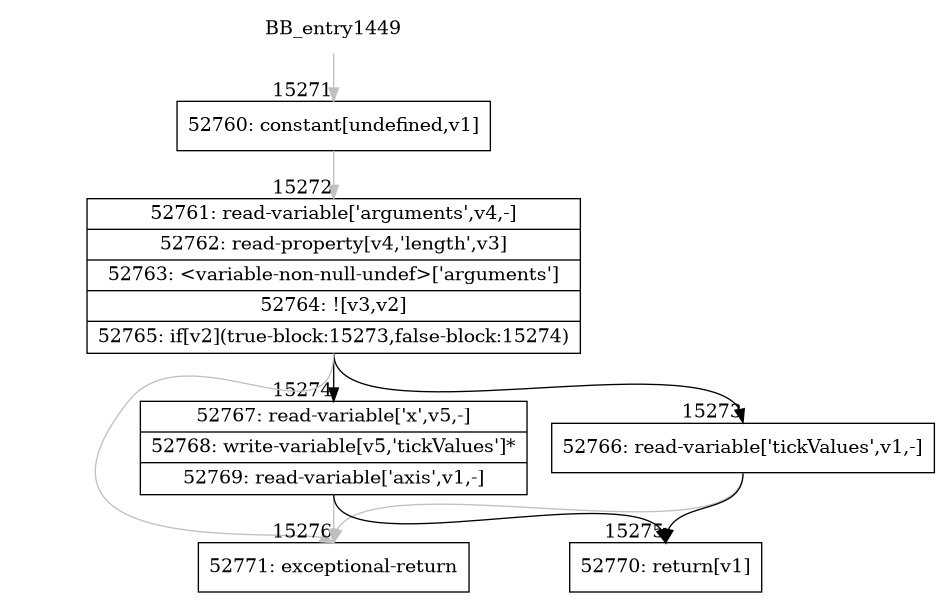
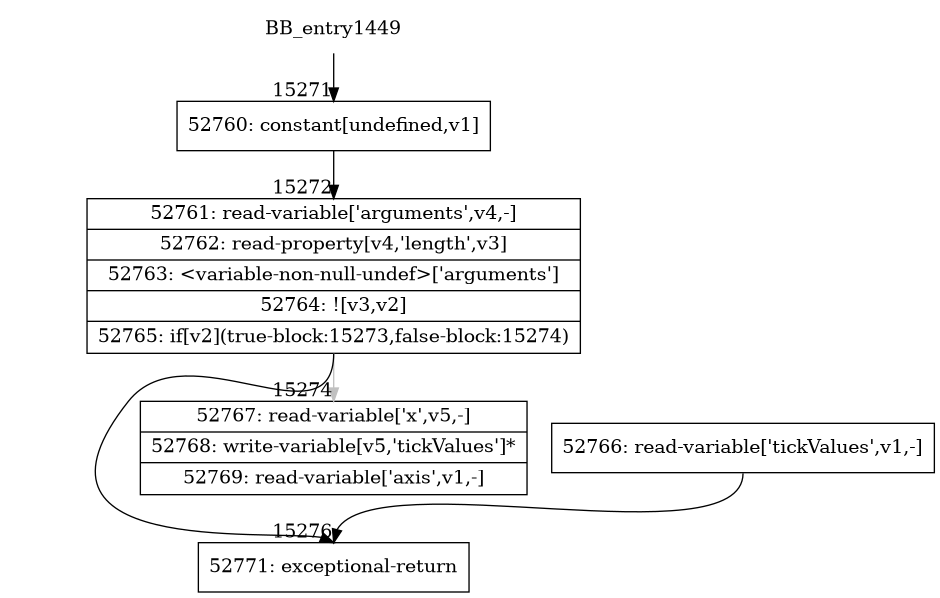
edge "BB_entry1449" -> "52760: constant[undefined,v1]": color gray -> black
edge "52760: constant[undefined,v1]" -> "52761: read-variable['arguments',v4,-]": color gray -> black
edge "52761: read-variable['arguments',v4,-]" -> "52767: read-variable['x',v5,-]": color black -> gray
edge "52761: read-variable['arguments',v4,-]" -> "52766: read-variable['tickValues',v1,-]": removed
edge "52761: read-variable['arguments',v4,-]" -> "52771: exceptional-return": color gray -> black
edge "52766: read-variable['tickValues',v1,-]" -> "52771: exceptional-return": color gray -> black
edge "52767: read-variable['x',v5,-]" -> "52771: exceptional-return": removed
node "52770: return[v1]": removed
